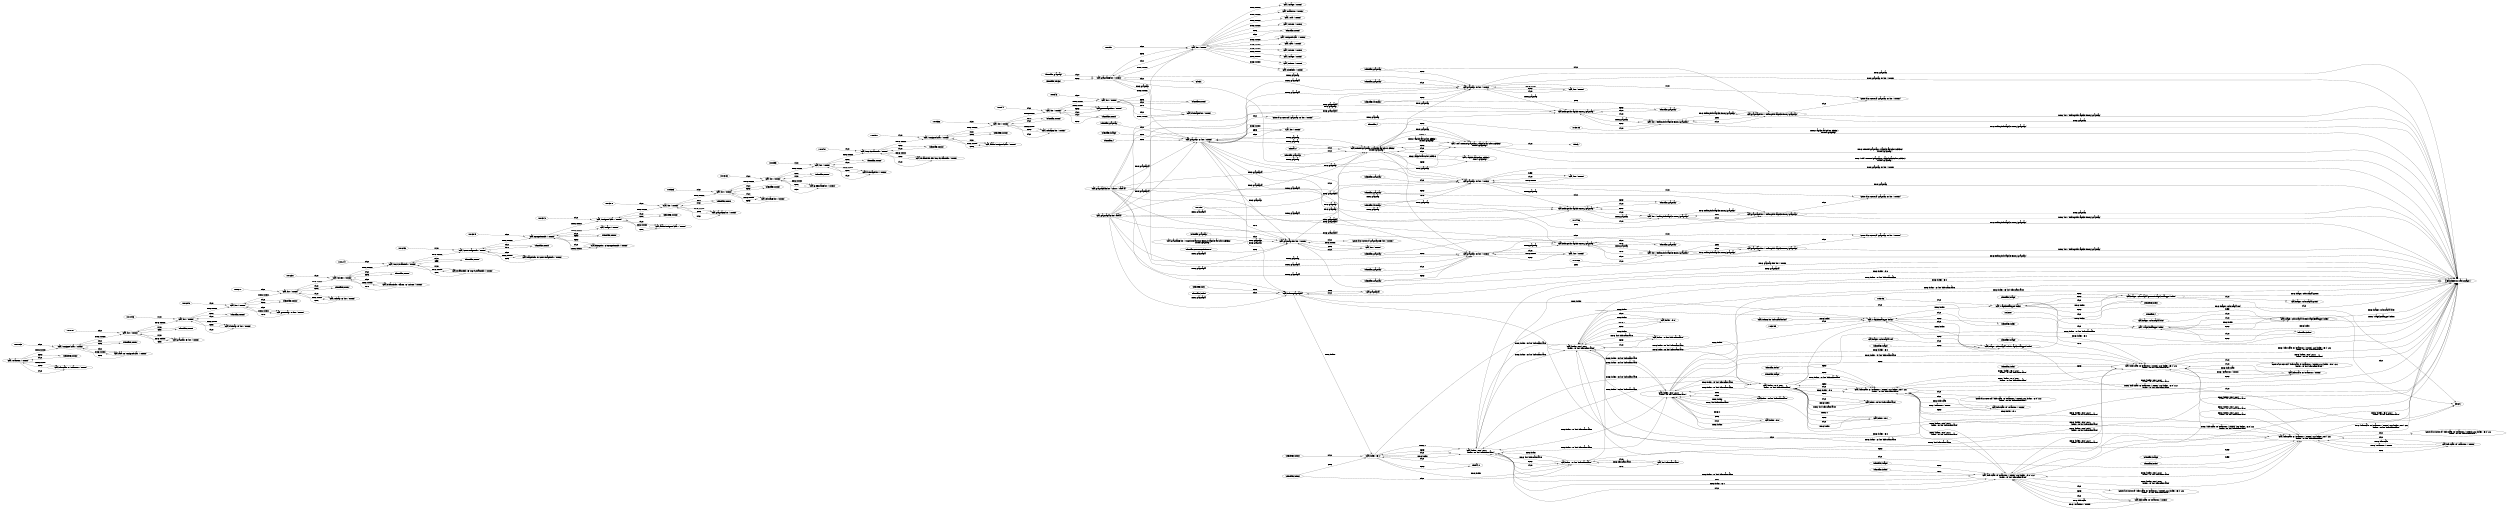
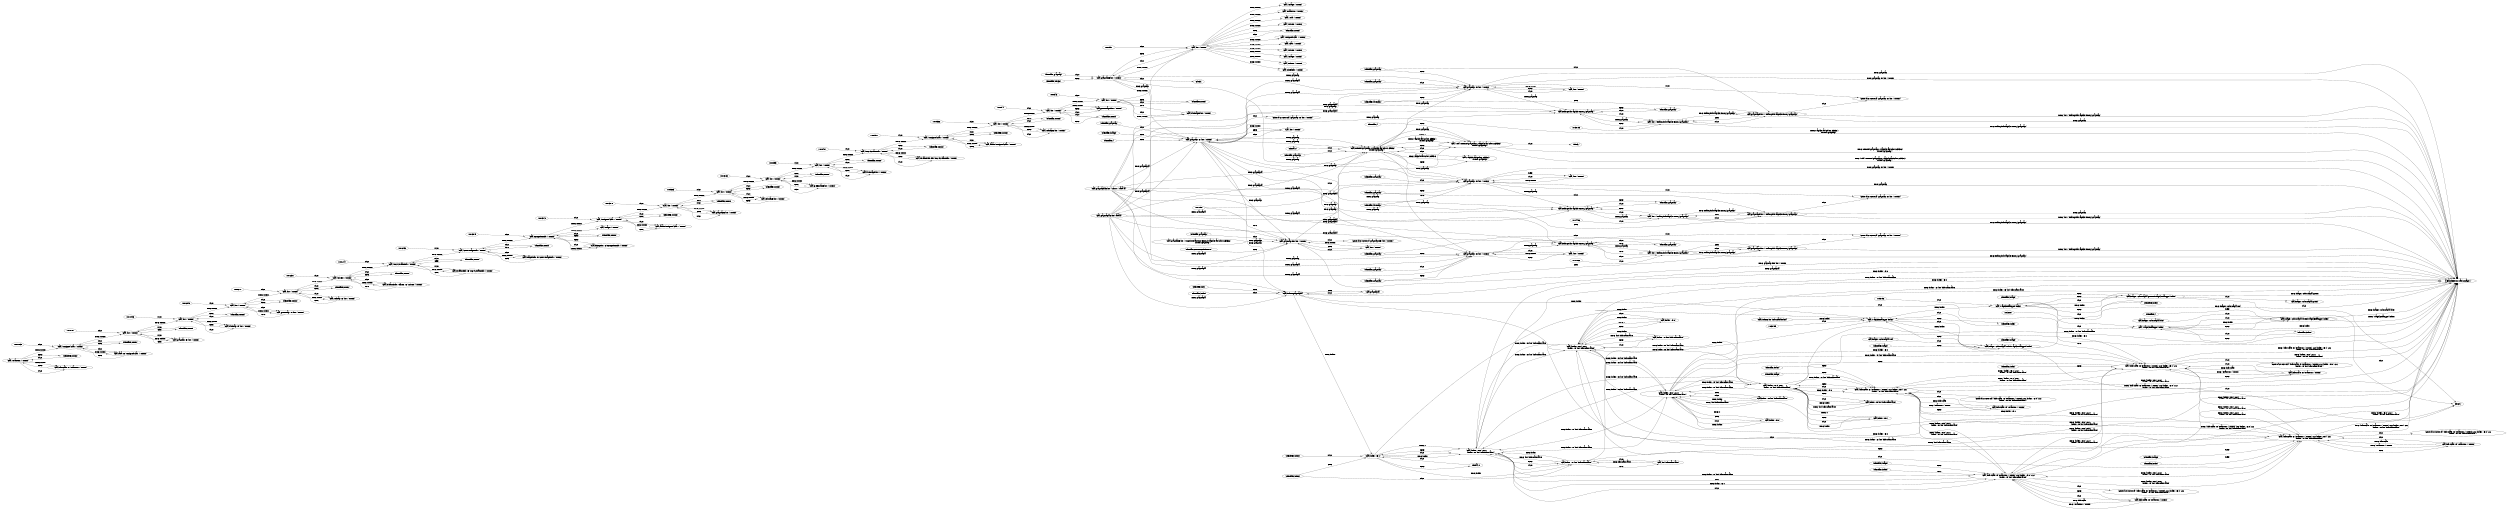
node "(Call,MagickMax(colors,65536)* short(*graymap))": label "(Call,MagickMax(colors,65536)* short(*graymap))" -> "(Call,MagickMax(colors,65536)* sizeof(*graymap))"
